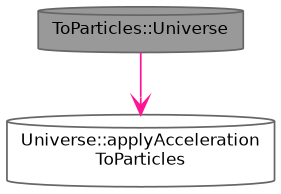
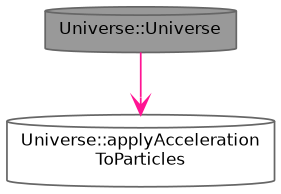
node "ToParticles::Universe": label "ToParticles::Universe" -> "Universe::Universe"
